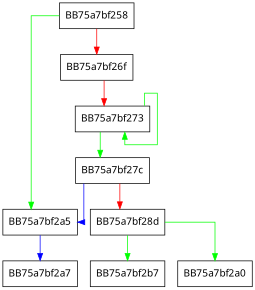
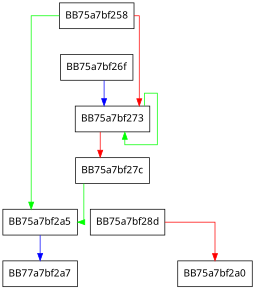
edge "BB75a7bf258" -> "BB75a7bf26f": now "BB75a7bf258" -> "BB75a7bf273"
edge "BB75a7bf26f" -> "BB75a7bf273": color red -> blue
edge "BB75a7bf273" -> "BB75a7bf27c": color green -> red
edge "BB75a7bf27c" -> "BB75a7bf28d": removed
edge "BB75a7bf27c" -> "BB75a7bf2a5": color blue -> green
edge "BB75a7bf28d" -> "BB75a7bf2a0": color green -> red
node "BB75a7bf2a7": label "BB75a7bf2a7" -> "BB77a7bf2a7"
node "BB75a7bf2b7": removed
